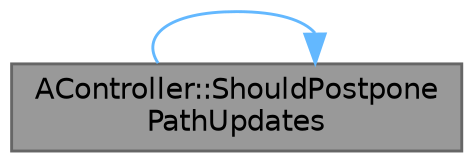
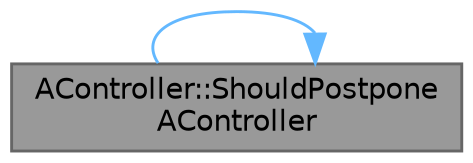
node "AController::ShouldPostpone PathUpdates": label "AController::ShouldPostpone PathUpdates" -> "AController::ShouldPostpone AController"
